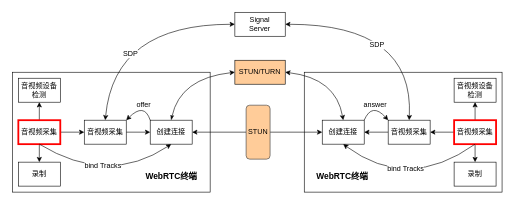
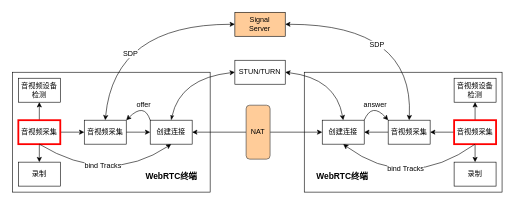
node "Signal Server": fillcolor #ffffff -> #ffcc99
node "STUN/TURN": fillcolor #ffcc99 -> #ffffff
node "STUN": label "STUN" -> "NAT"
